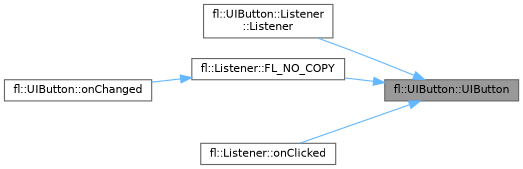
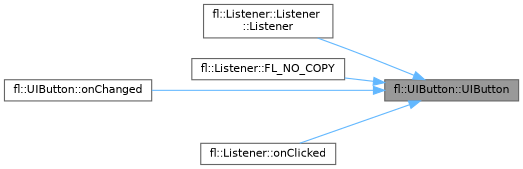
node "fl::UIButton::Listener ::Listener": label "fl::UIButton::Listener ::Listener" -> "fl::Listener::Listener ::Listener"
edge "fl::UIButton::onChanged" -> "fl::Listener::FL_NO_COPY": now "fl::UIButton::onChanged" -> "fl::UIButton::UIButton"
